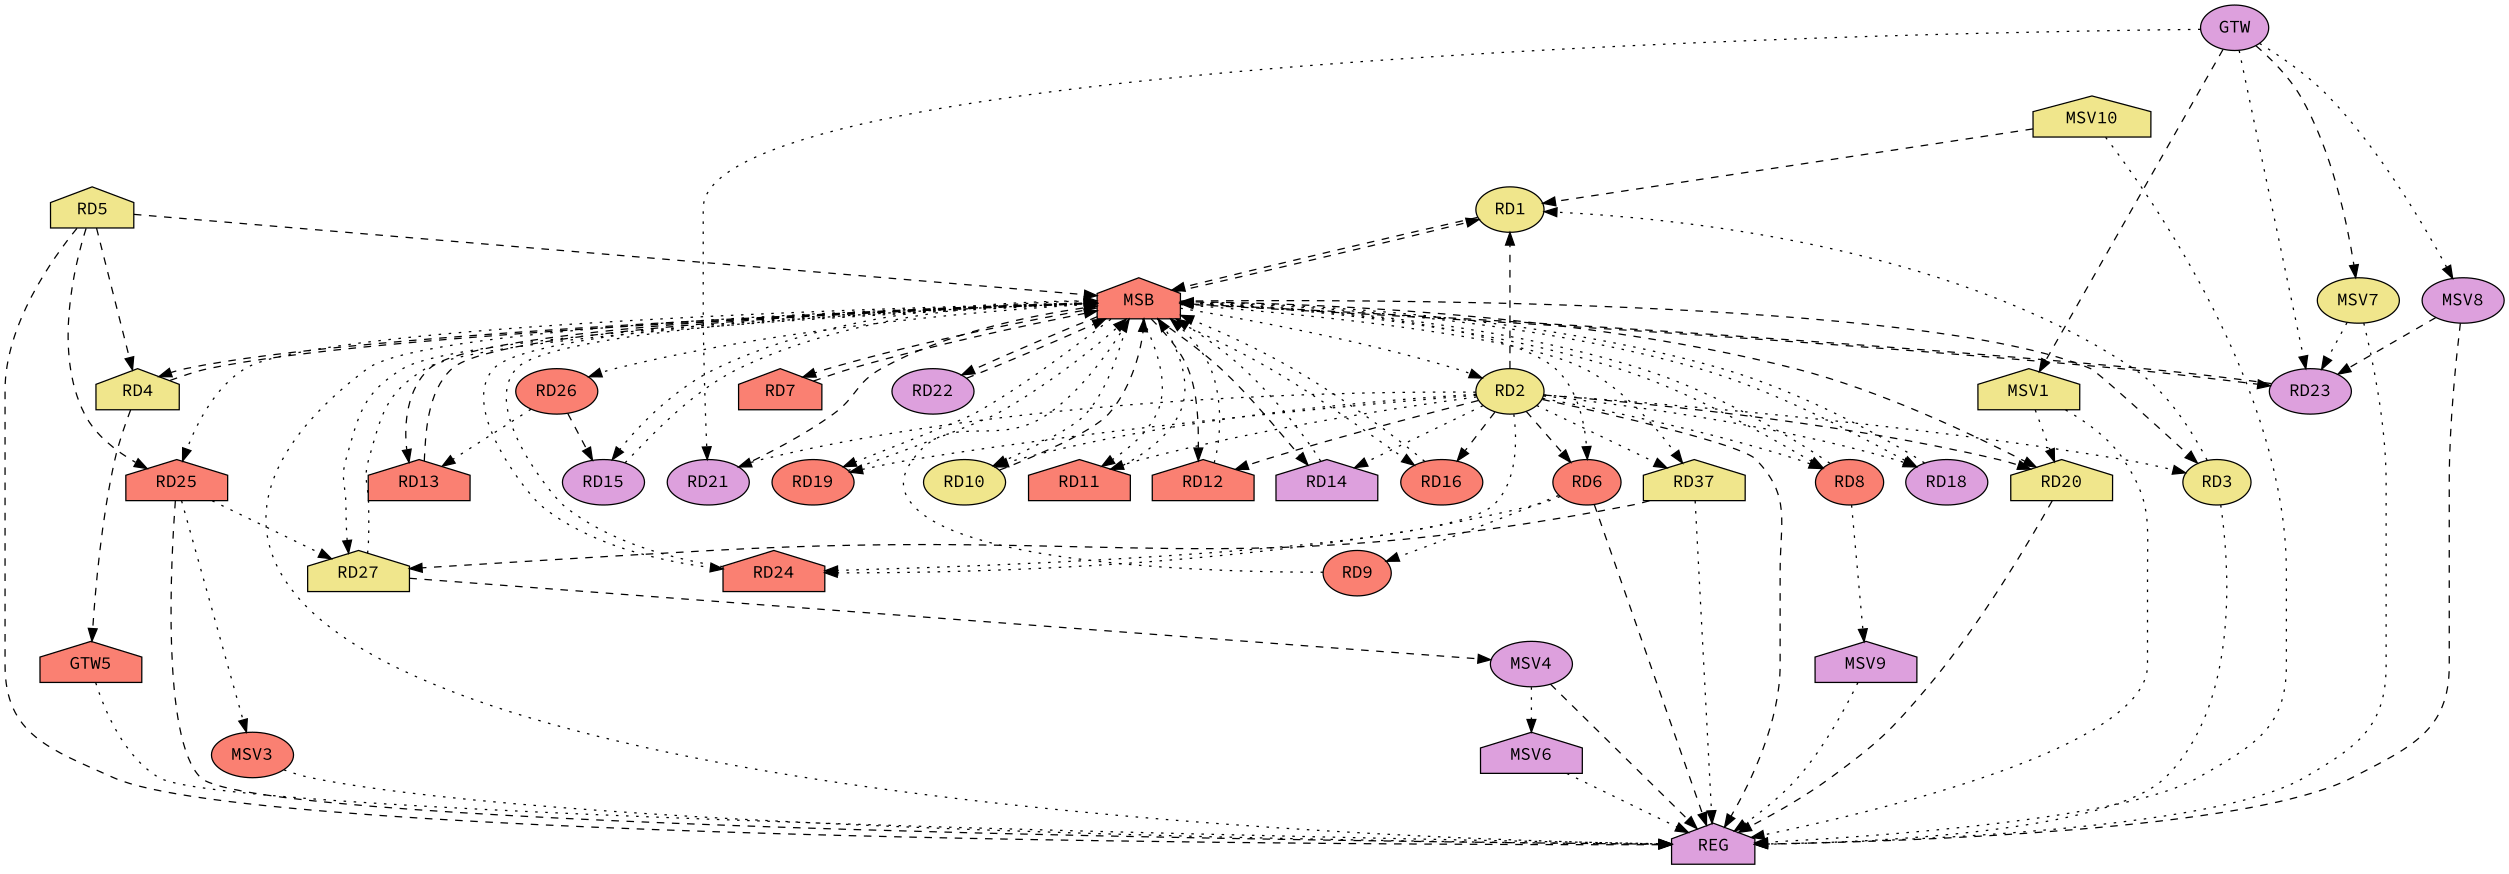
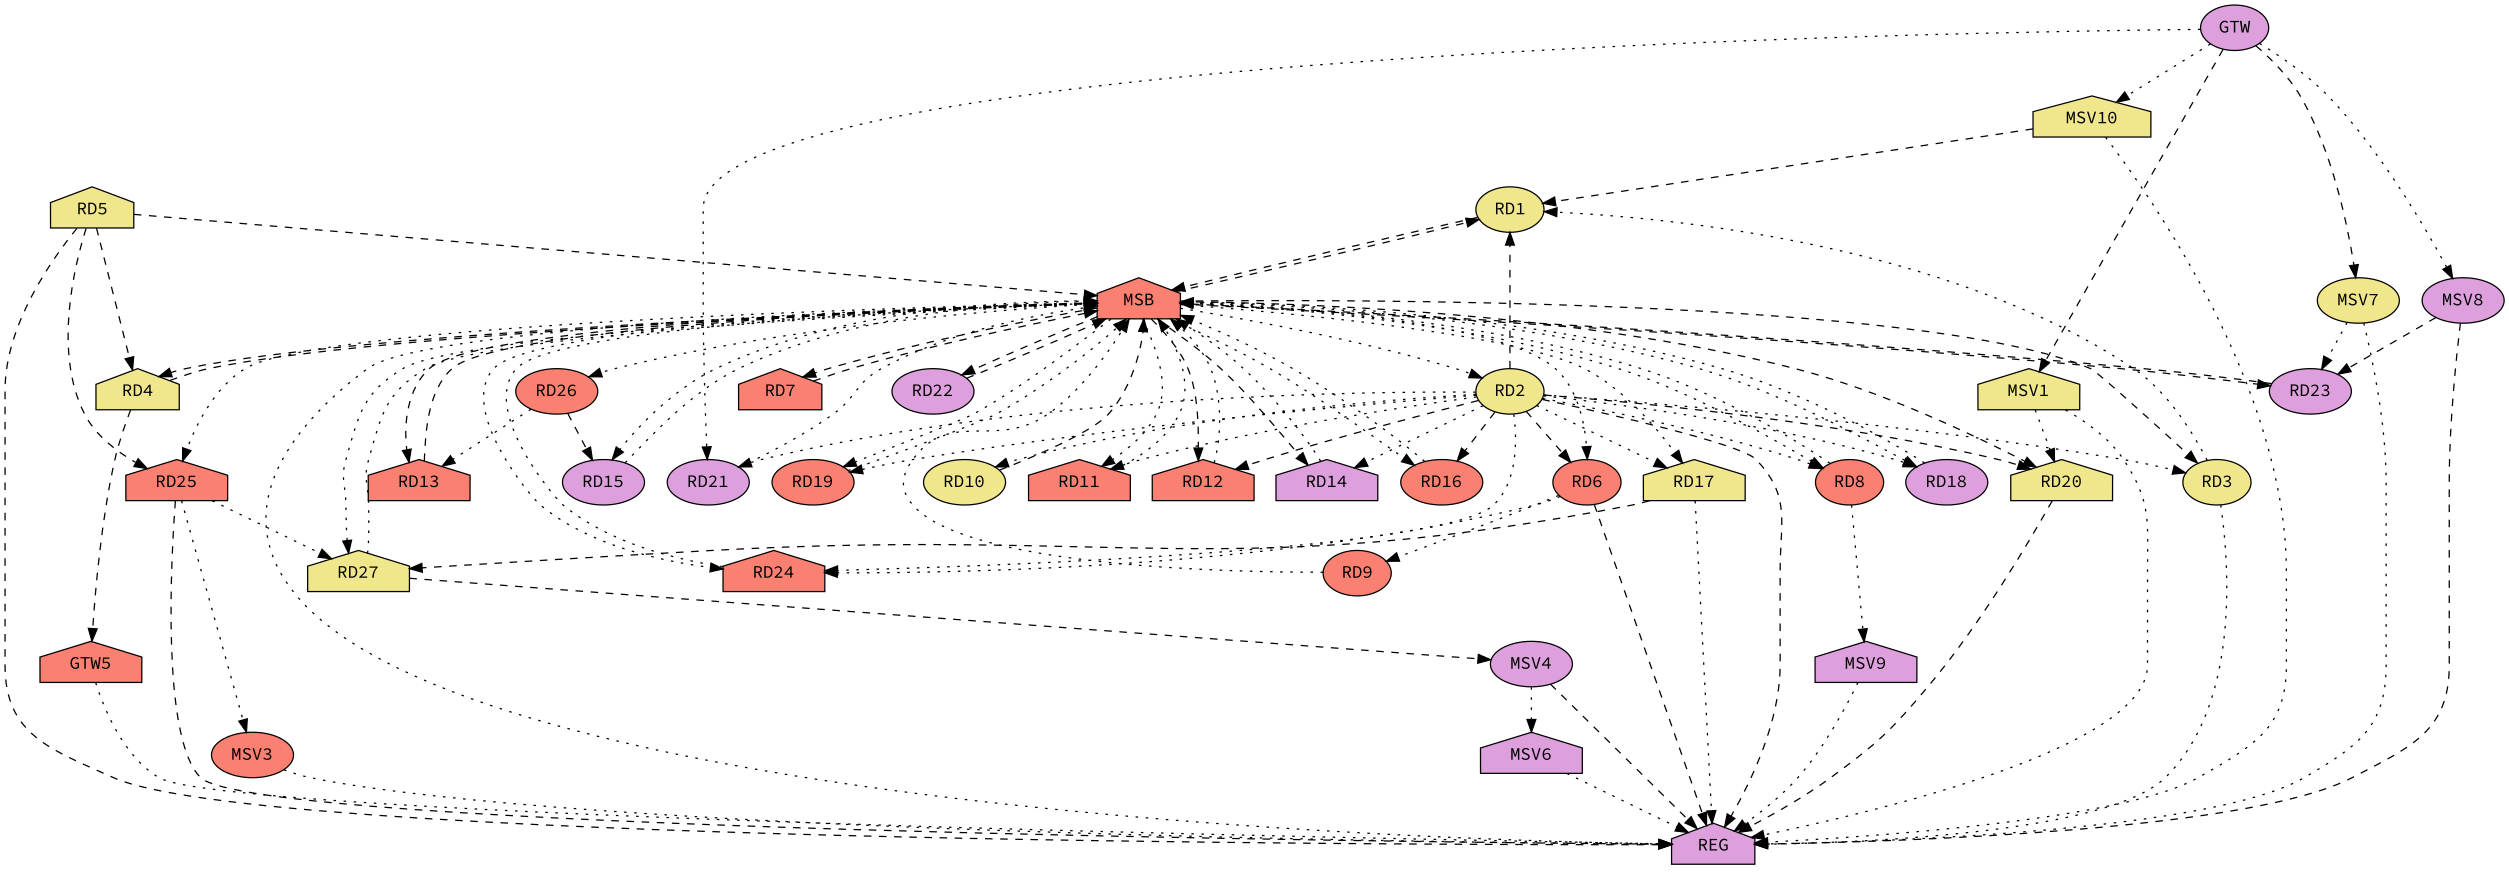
edge "GTW" -> "RD23": now "GTW" -> "MSV10"
edge "RD21" -> "MSB": style dashed -> dotted
edge "MSB" -> "RD10": removed
node "RD37": label "RD37" -> "RD17"
